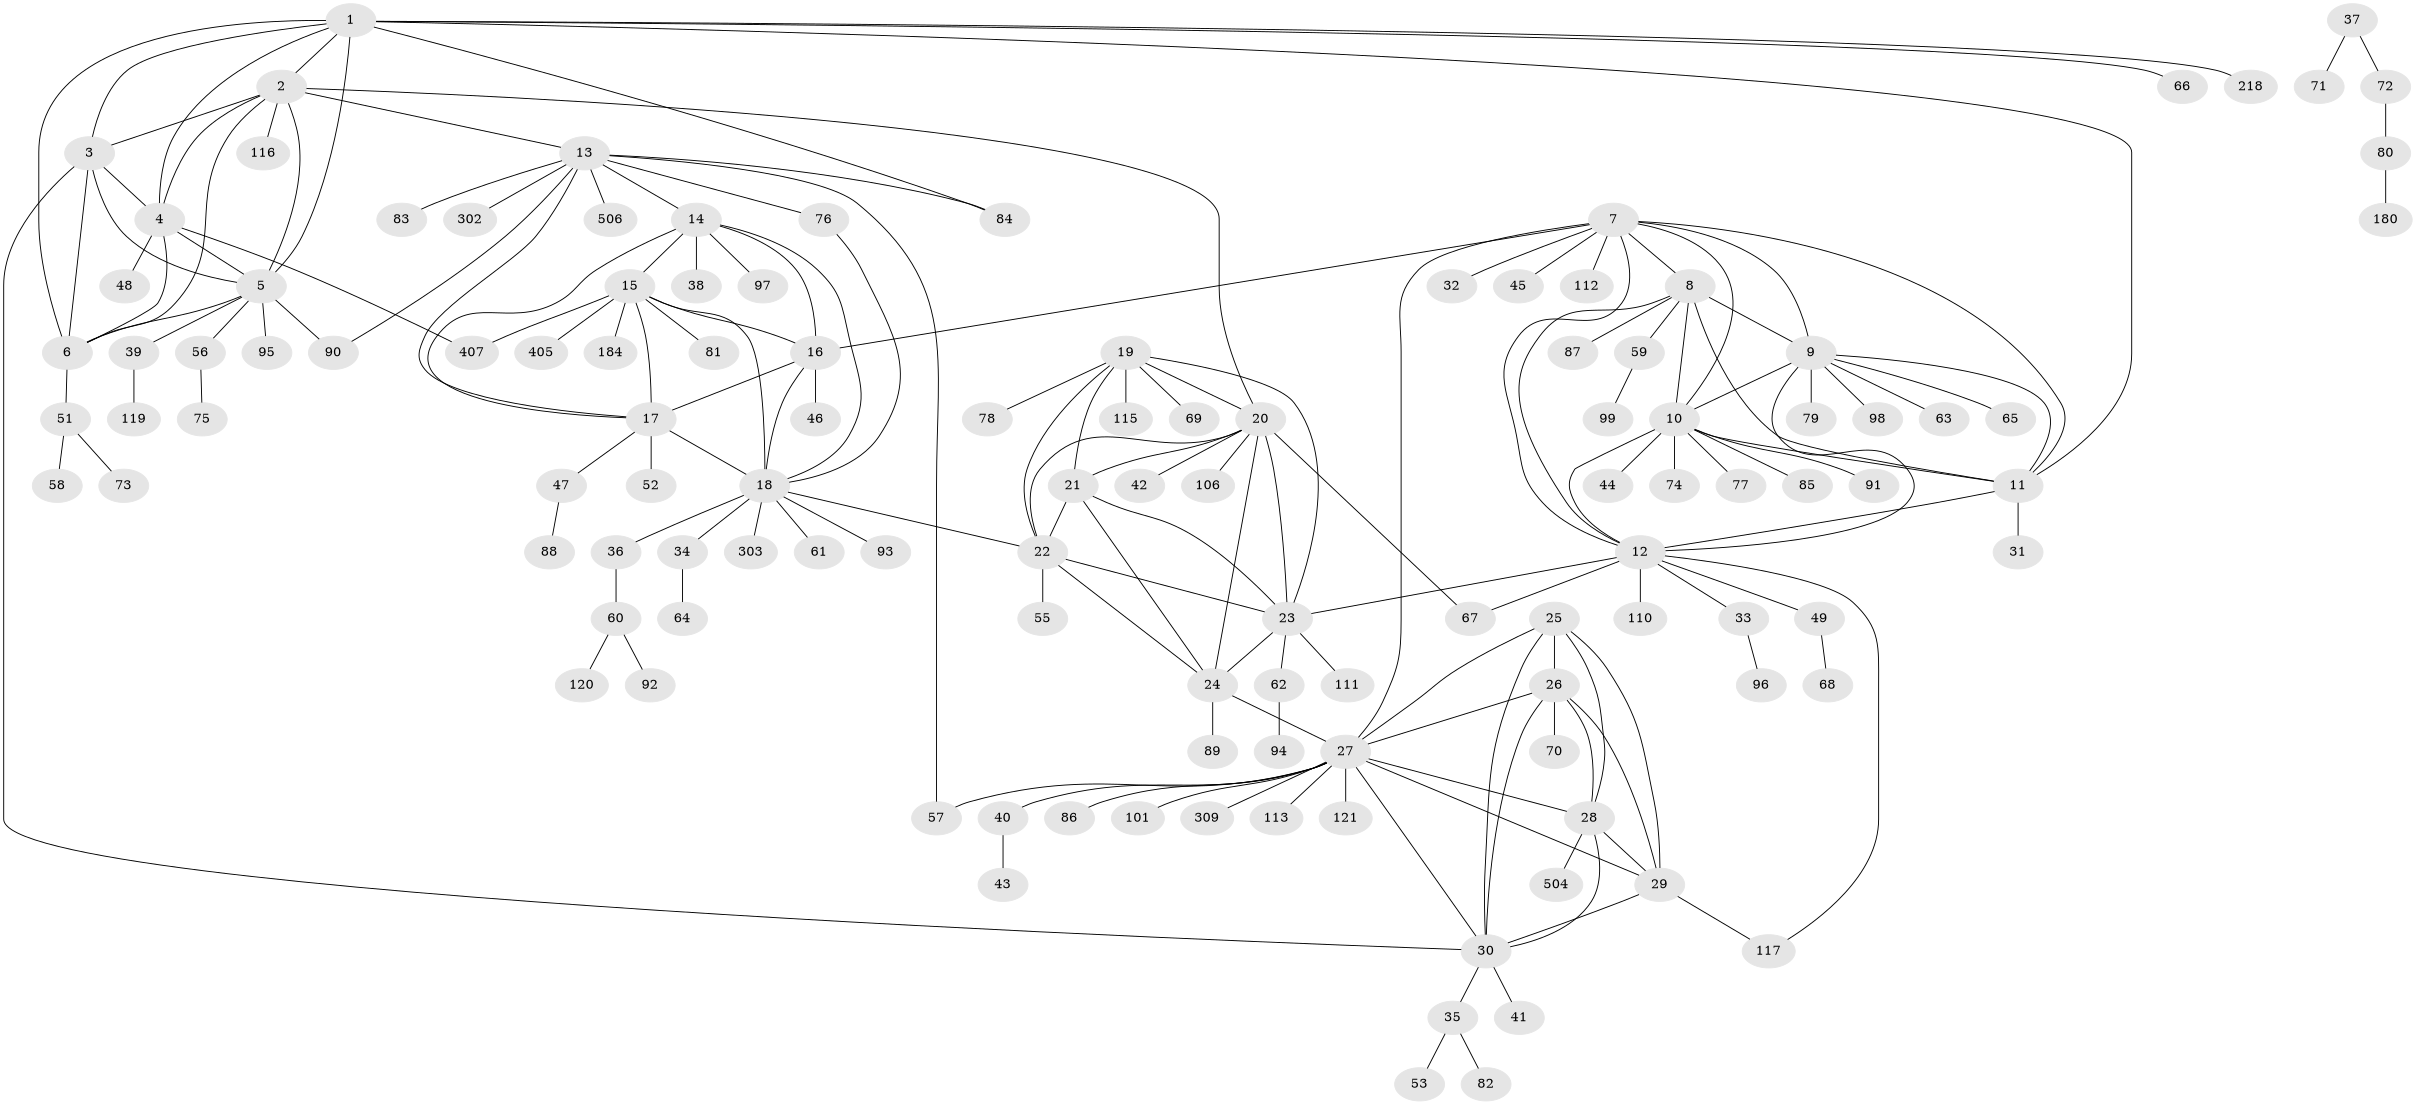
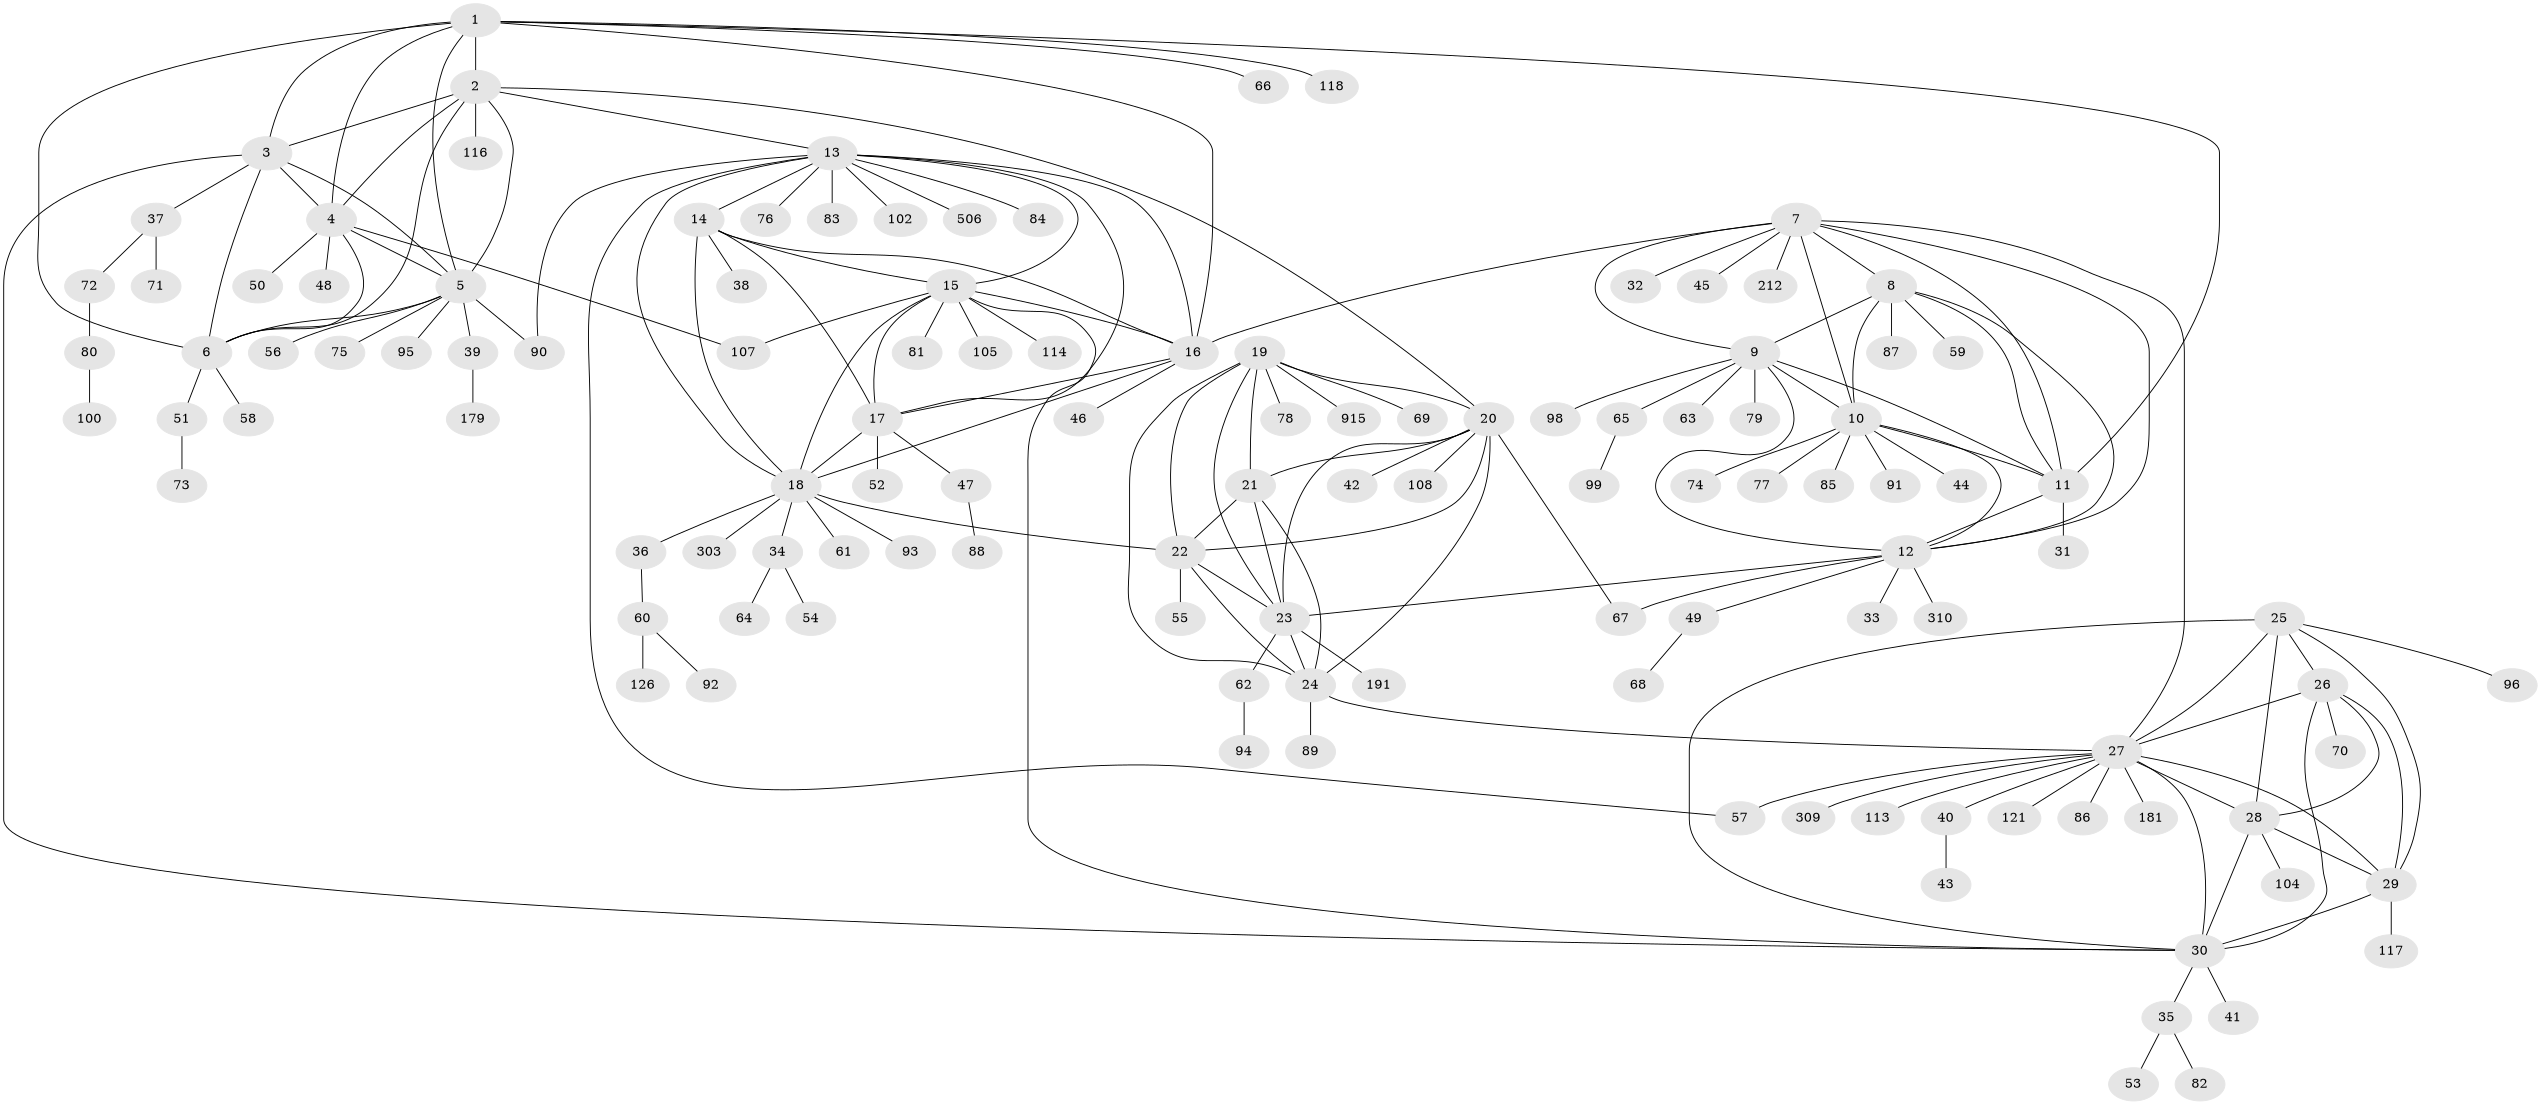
node "218": label "218" -> "118"
edge "1" -- "84": now "1" -- "16"
edge "13" -- "16": added
edge "3" -- "37": added
edge "13" -- "15": added
node "302": label "302" -> "102"
node "180": label "180" -> "100"
node "50": added
node "97": removed
node "112": label "112" -> "212"
node "407": label "407" -> "107"
node "405": label "405" -> "105"
node "184": label "184" -> "114"
edge "76" -- "18": now "13" -- "18"
edge "56" -- "75": now "5" -- "75"
edge "59" -- "99": now "65" -- "99"
node "119": label "119" -> "179"
node "115": label "115" -> "915"
edge "51" -- "58": now "6" -- "58"
node "106": label "106" -> "108"
edge "19" -- "24": added
node "54": added
node "110": label "110" -> "310"
edge "33" -- "96": now "25" -- "96"
node "120": label "120" -> "126"
node "111": label "111" -> "191"
edge "12" -- "117": removed
node "101": label "101" -> "181"
node "504": label "504" -> "104"
edge "15" -- "30": added
